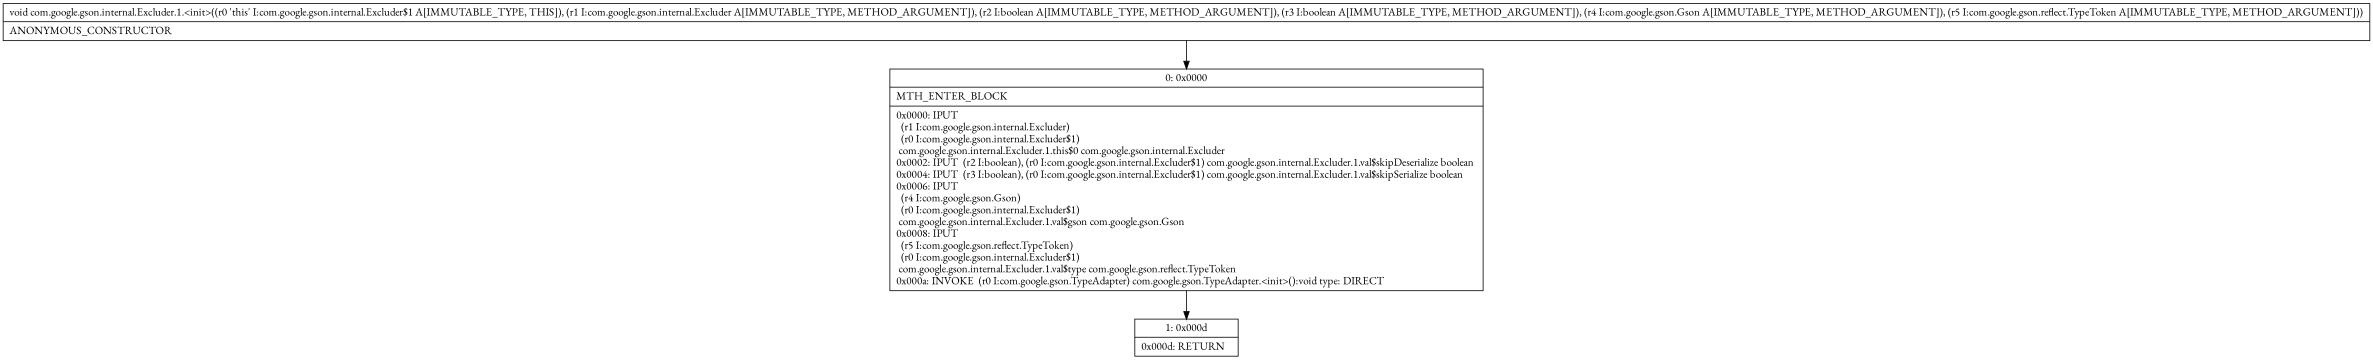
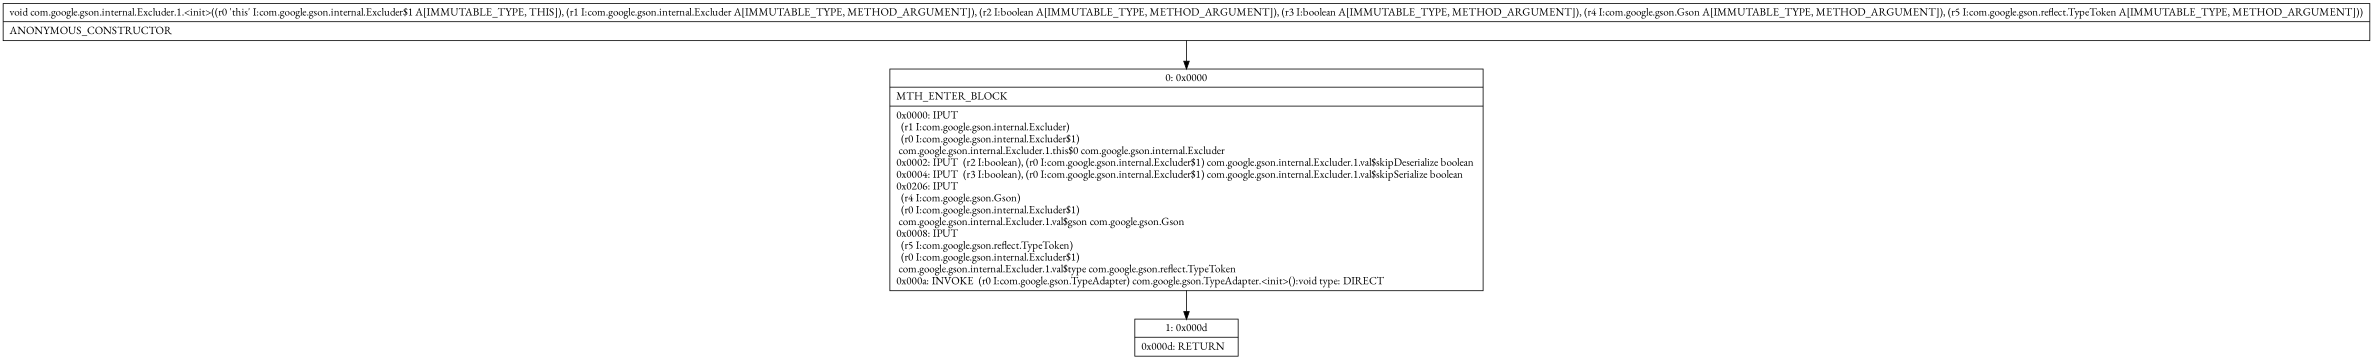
node "0: 0x0000": text "0x0006: IPUT" -> "0x0206: IPUT"
